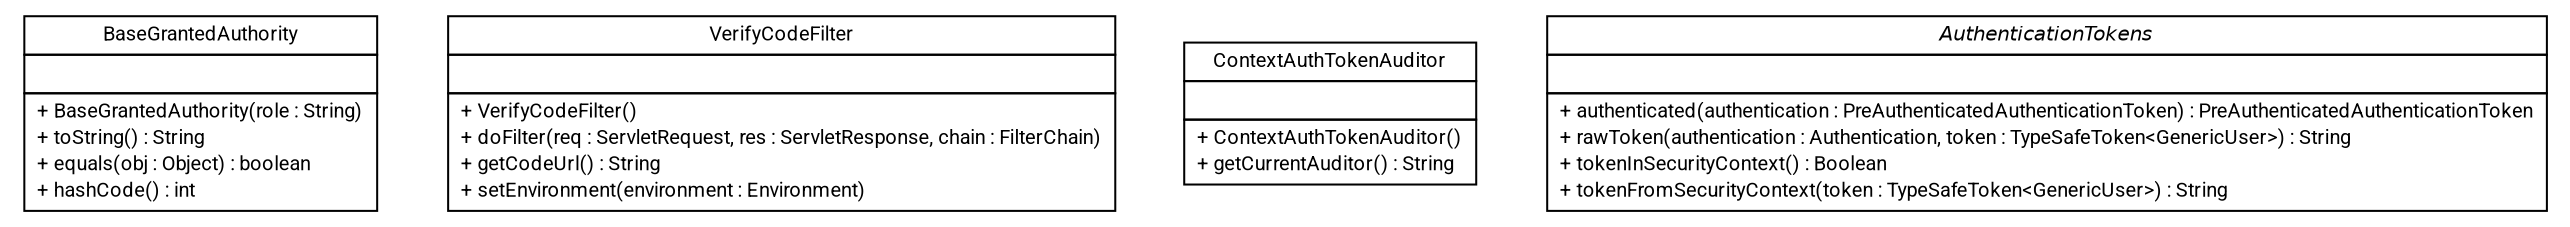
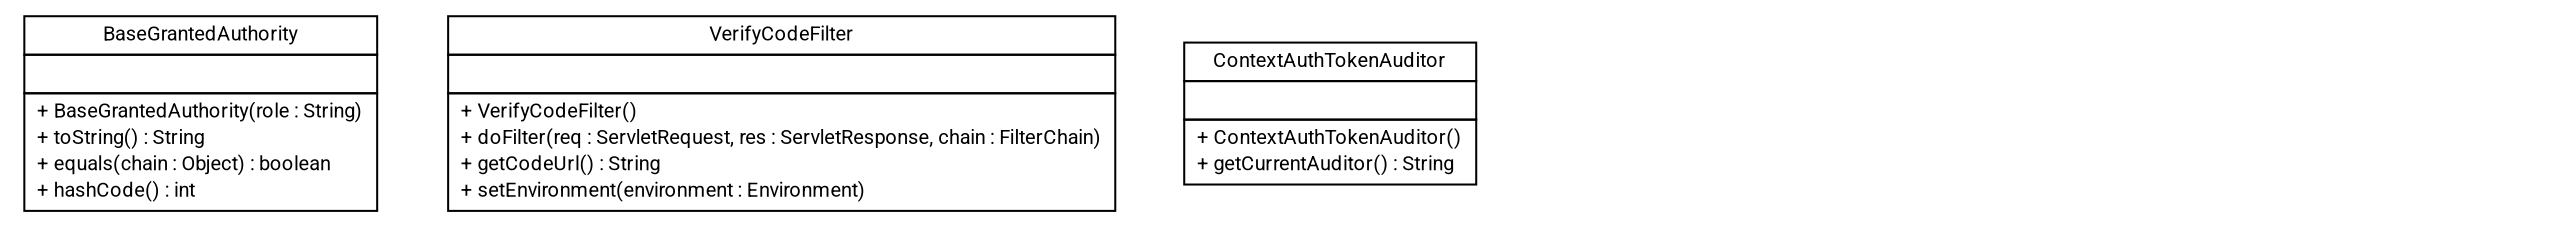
node "AuthenticationTokens": removed
node "BaseGrantedAuthority": text "+ equals(obj : Object) : boolean" -> "+ equals(chain : Object) : boolean"
